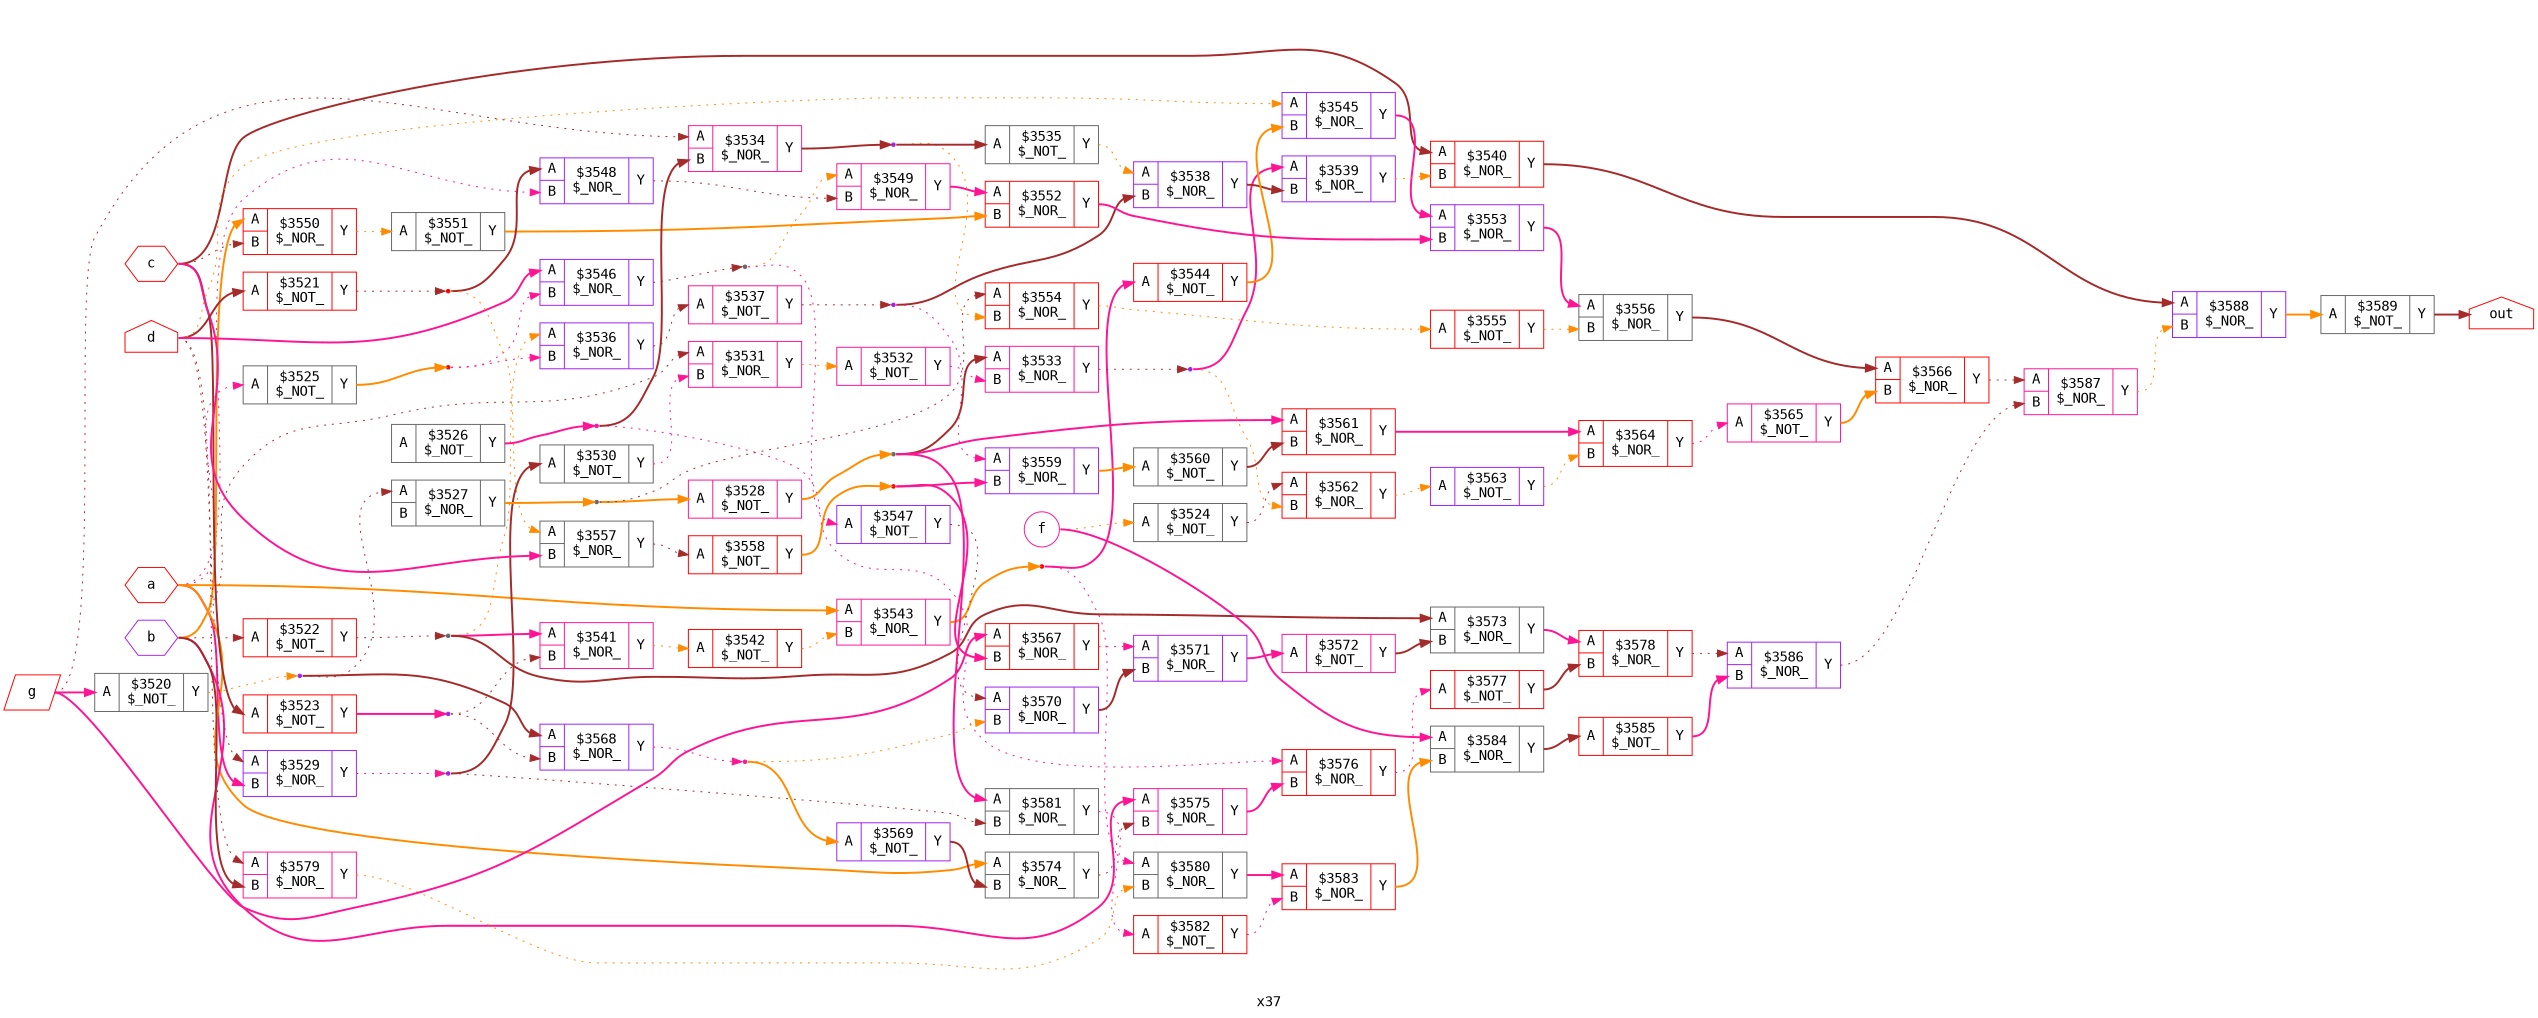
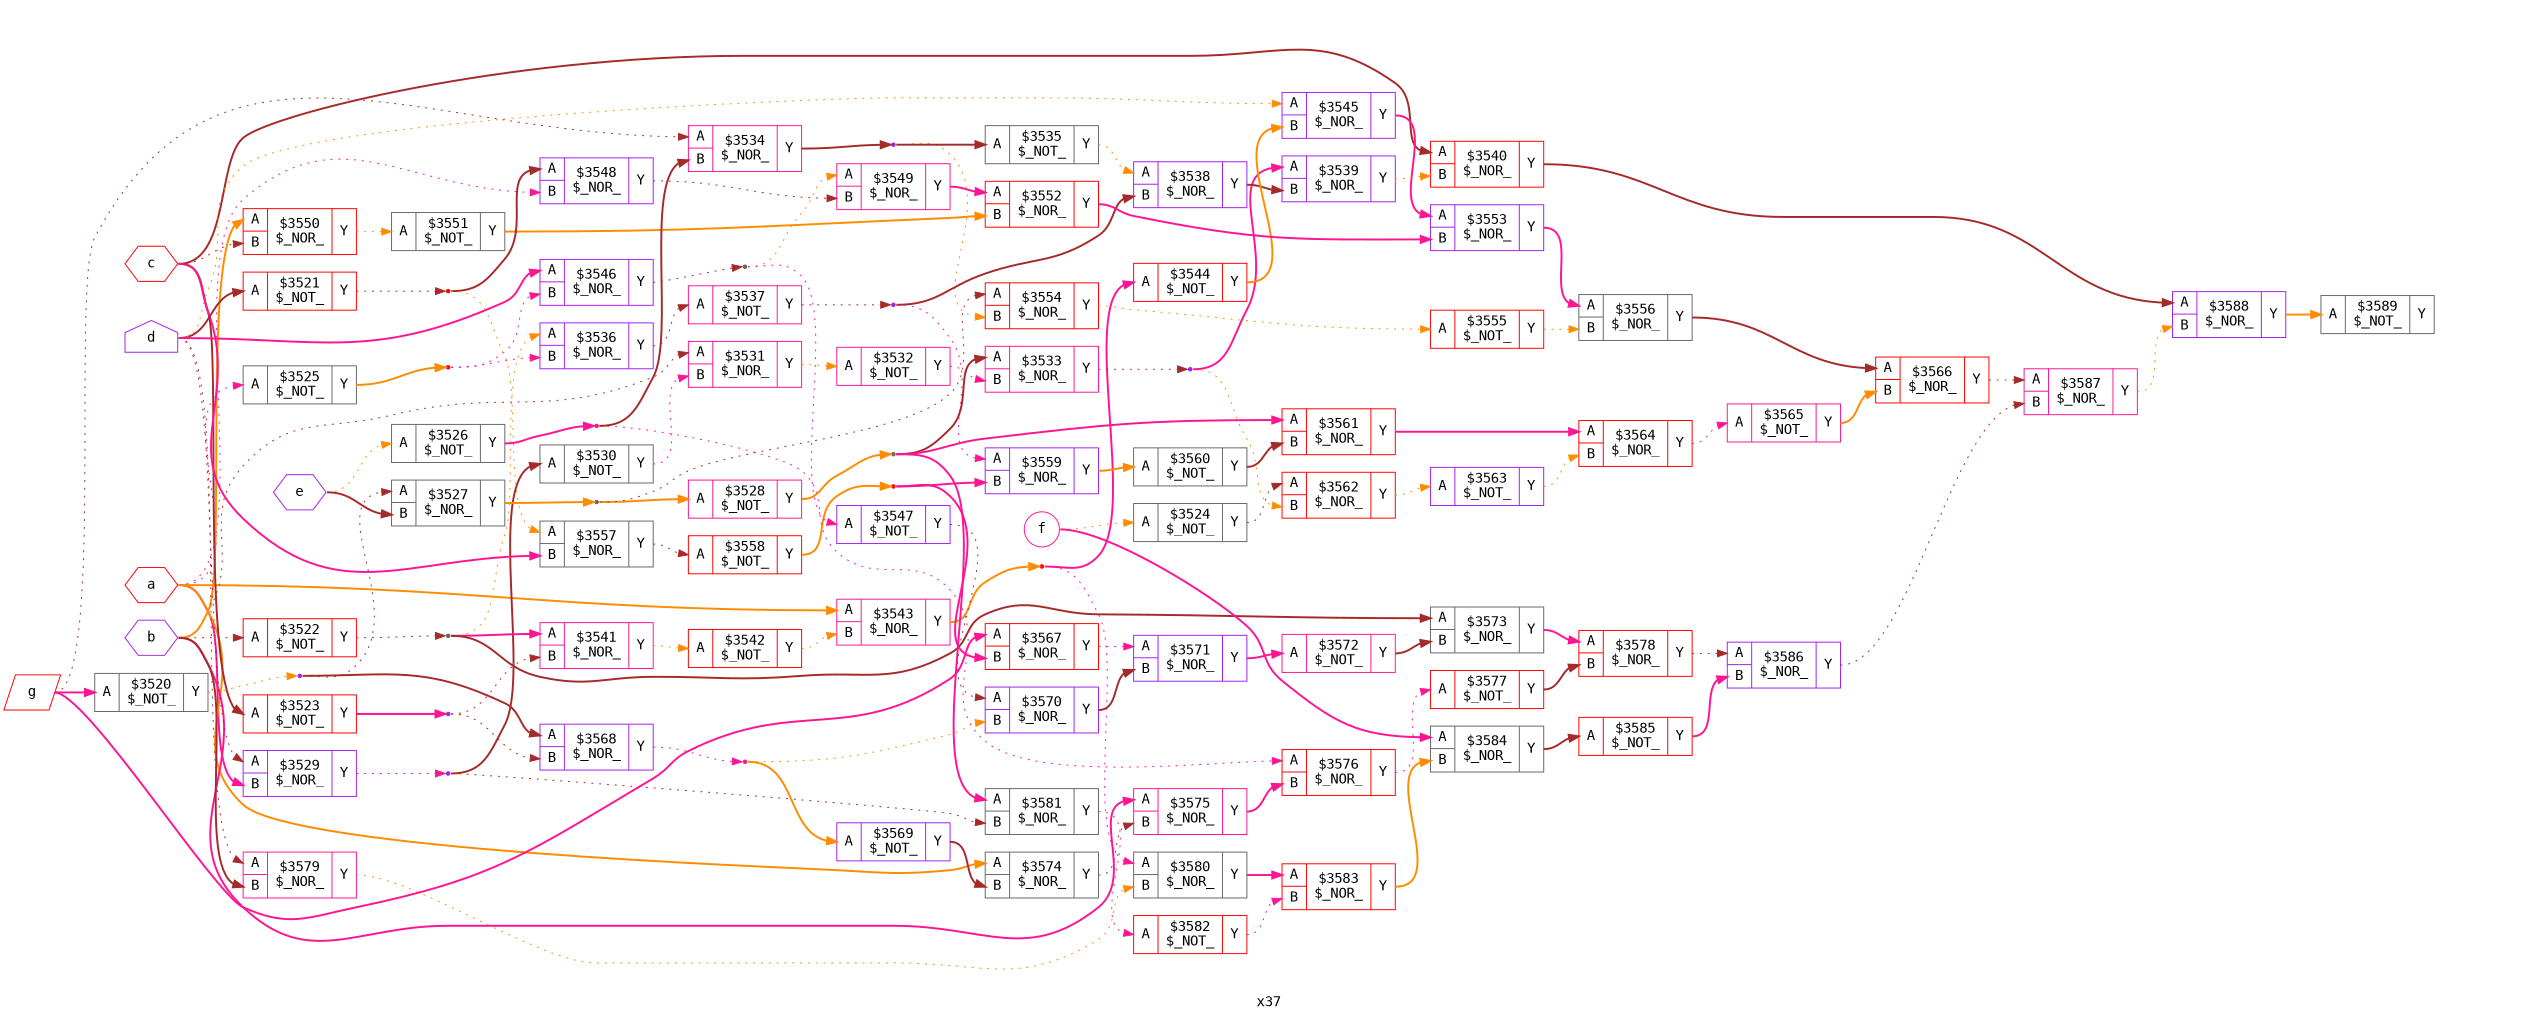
node "out": removed
node "d": color red -> purple
node "e": added
